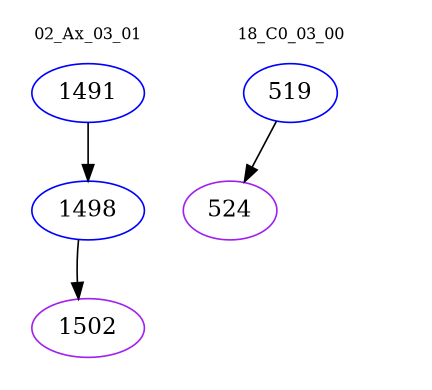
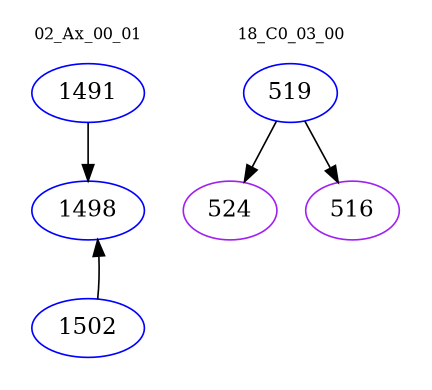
cluster "02_Ax_03_01": label "02_Ax_03_01" -> "02_Ax_00_01"
node "516": added
edge "1498" -> "1502": reversed
node "1502": color purple -> blue
